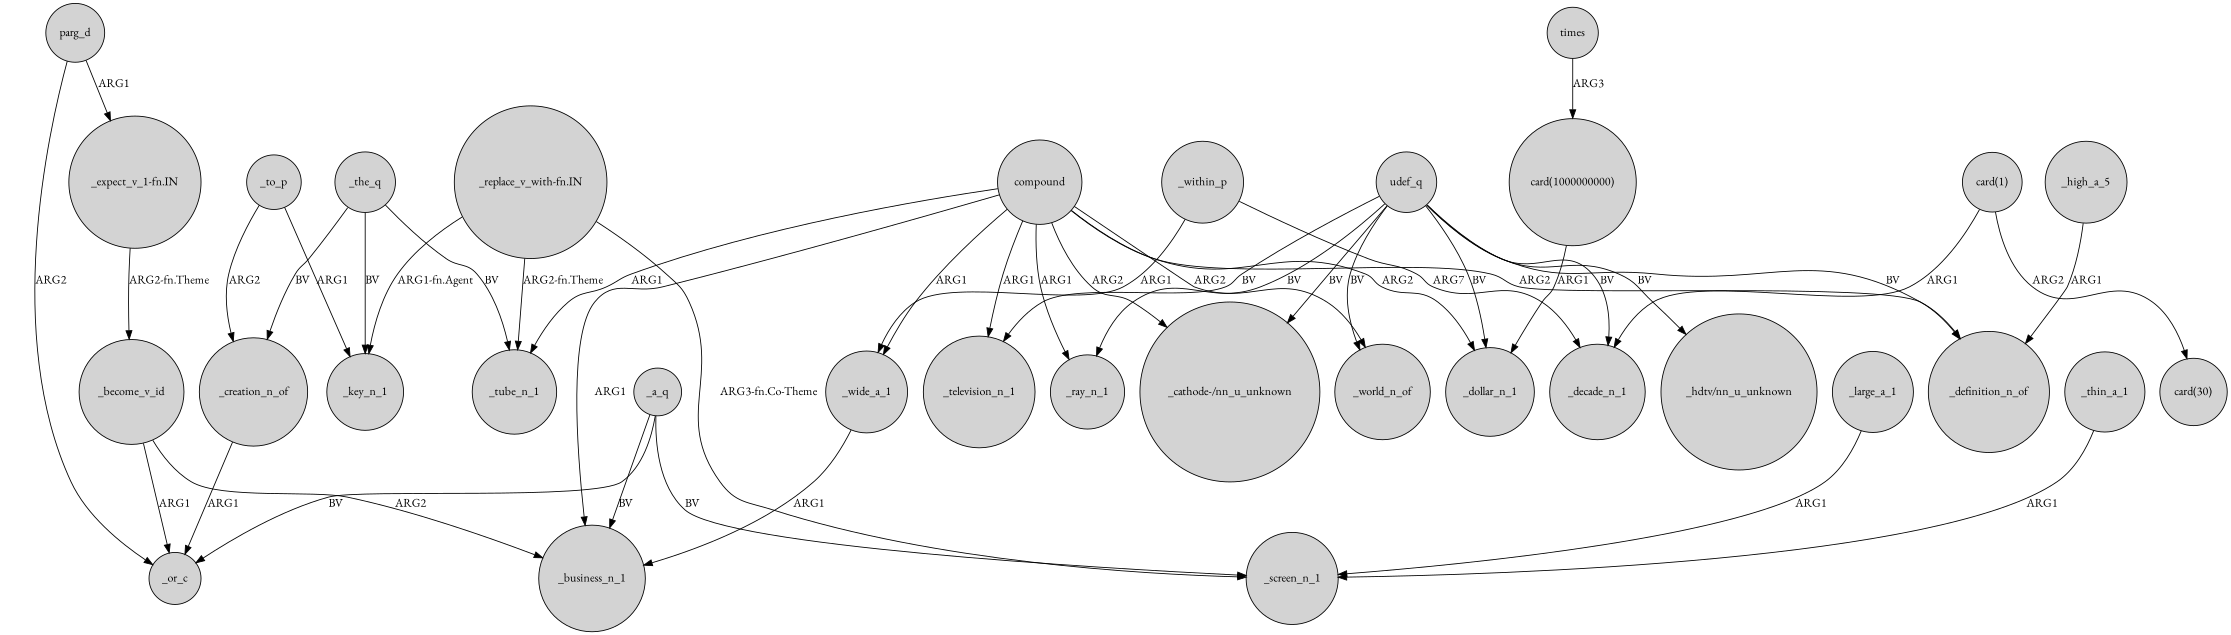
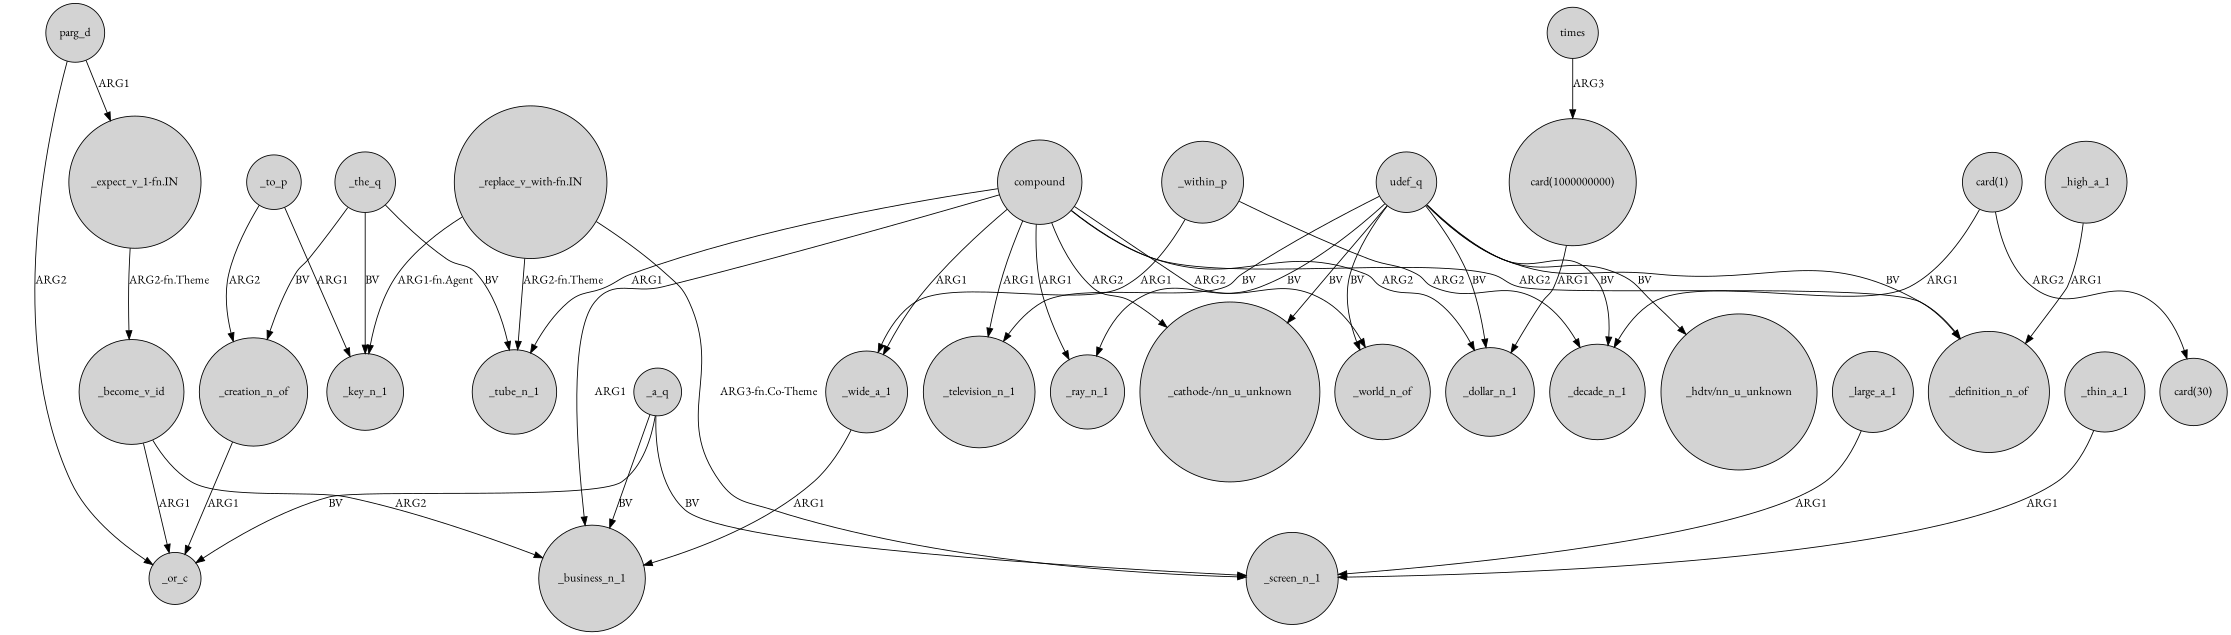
node "_high_a_5": label "_high_a_5" -> "_high_a_1"
edge "_within_p" -> "_decade_n_1": label "ARG7" -> "ARG2"
